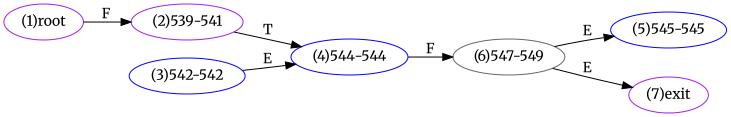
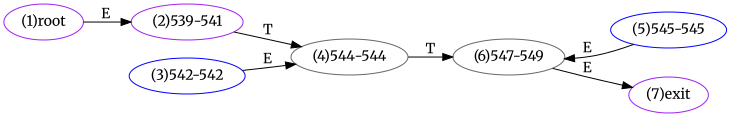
edge "(1)root" -> "(2)539-541": label "F" -> "E"
edge "(6)547-549" -> "(5)545-545": reversed
edge "(4)544-544" -> "(6)547-549": label "F" -> "T"
node "(4)544-544": color blue -> gray40
